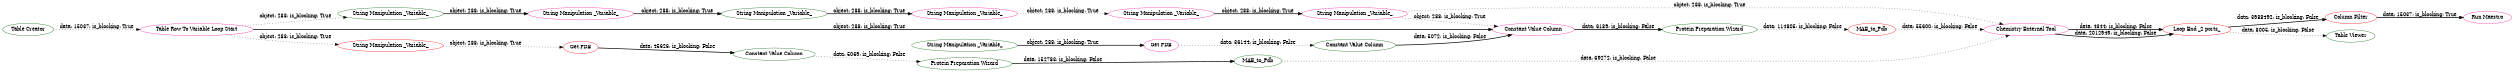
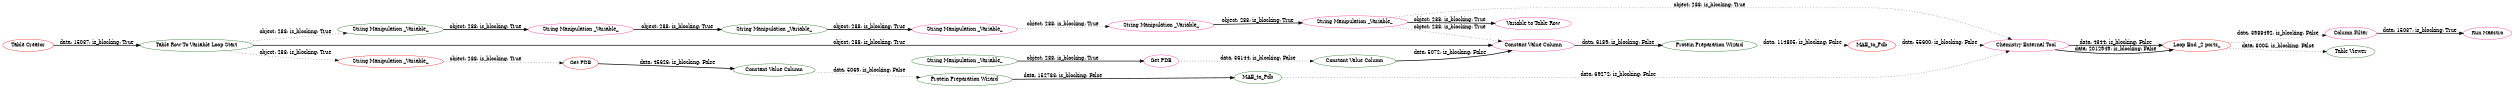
node "Column Filter": color red -> deeppink
edge "Loop End _2 ports_" -> "Column Filter": style bold -> dotted
node "Variable to Table Row": added
node "Table Creator": color darkgreen -> red
edge "Table Creator" -> "Table Row To Variable Loop Start": style dotted -> bold
node "Table Row To Variable Loop Start": color deeppink -> darkgreen
